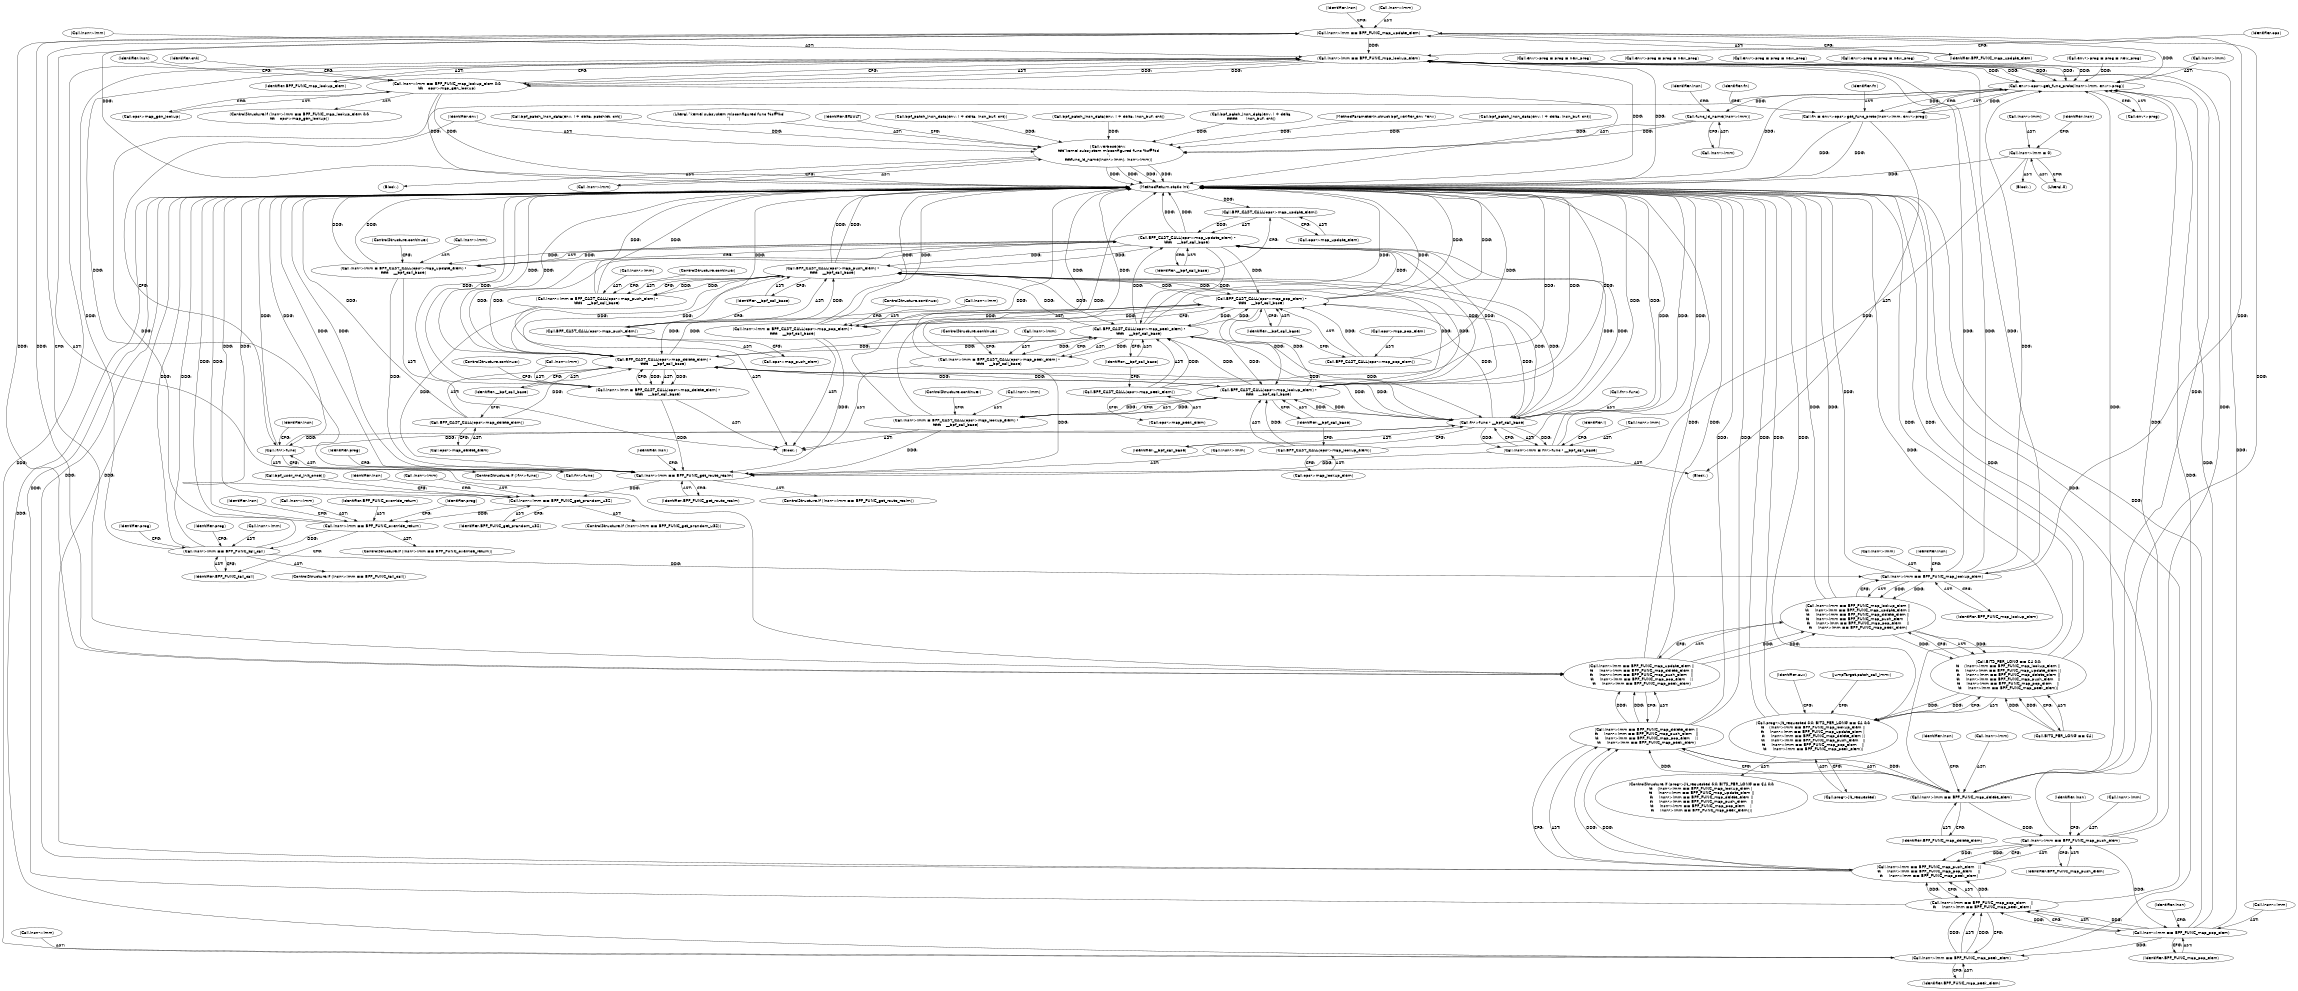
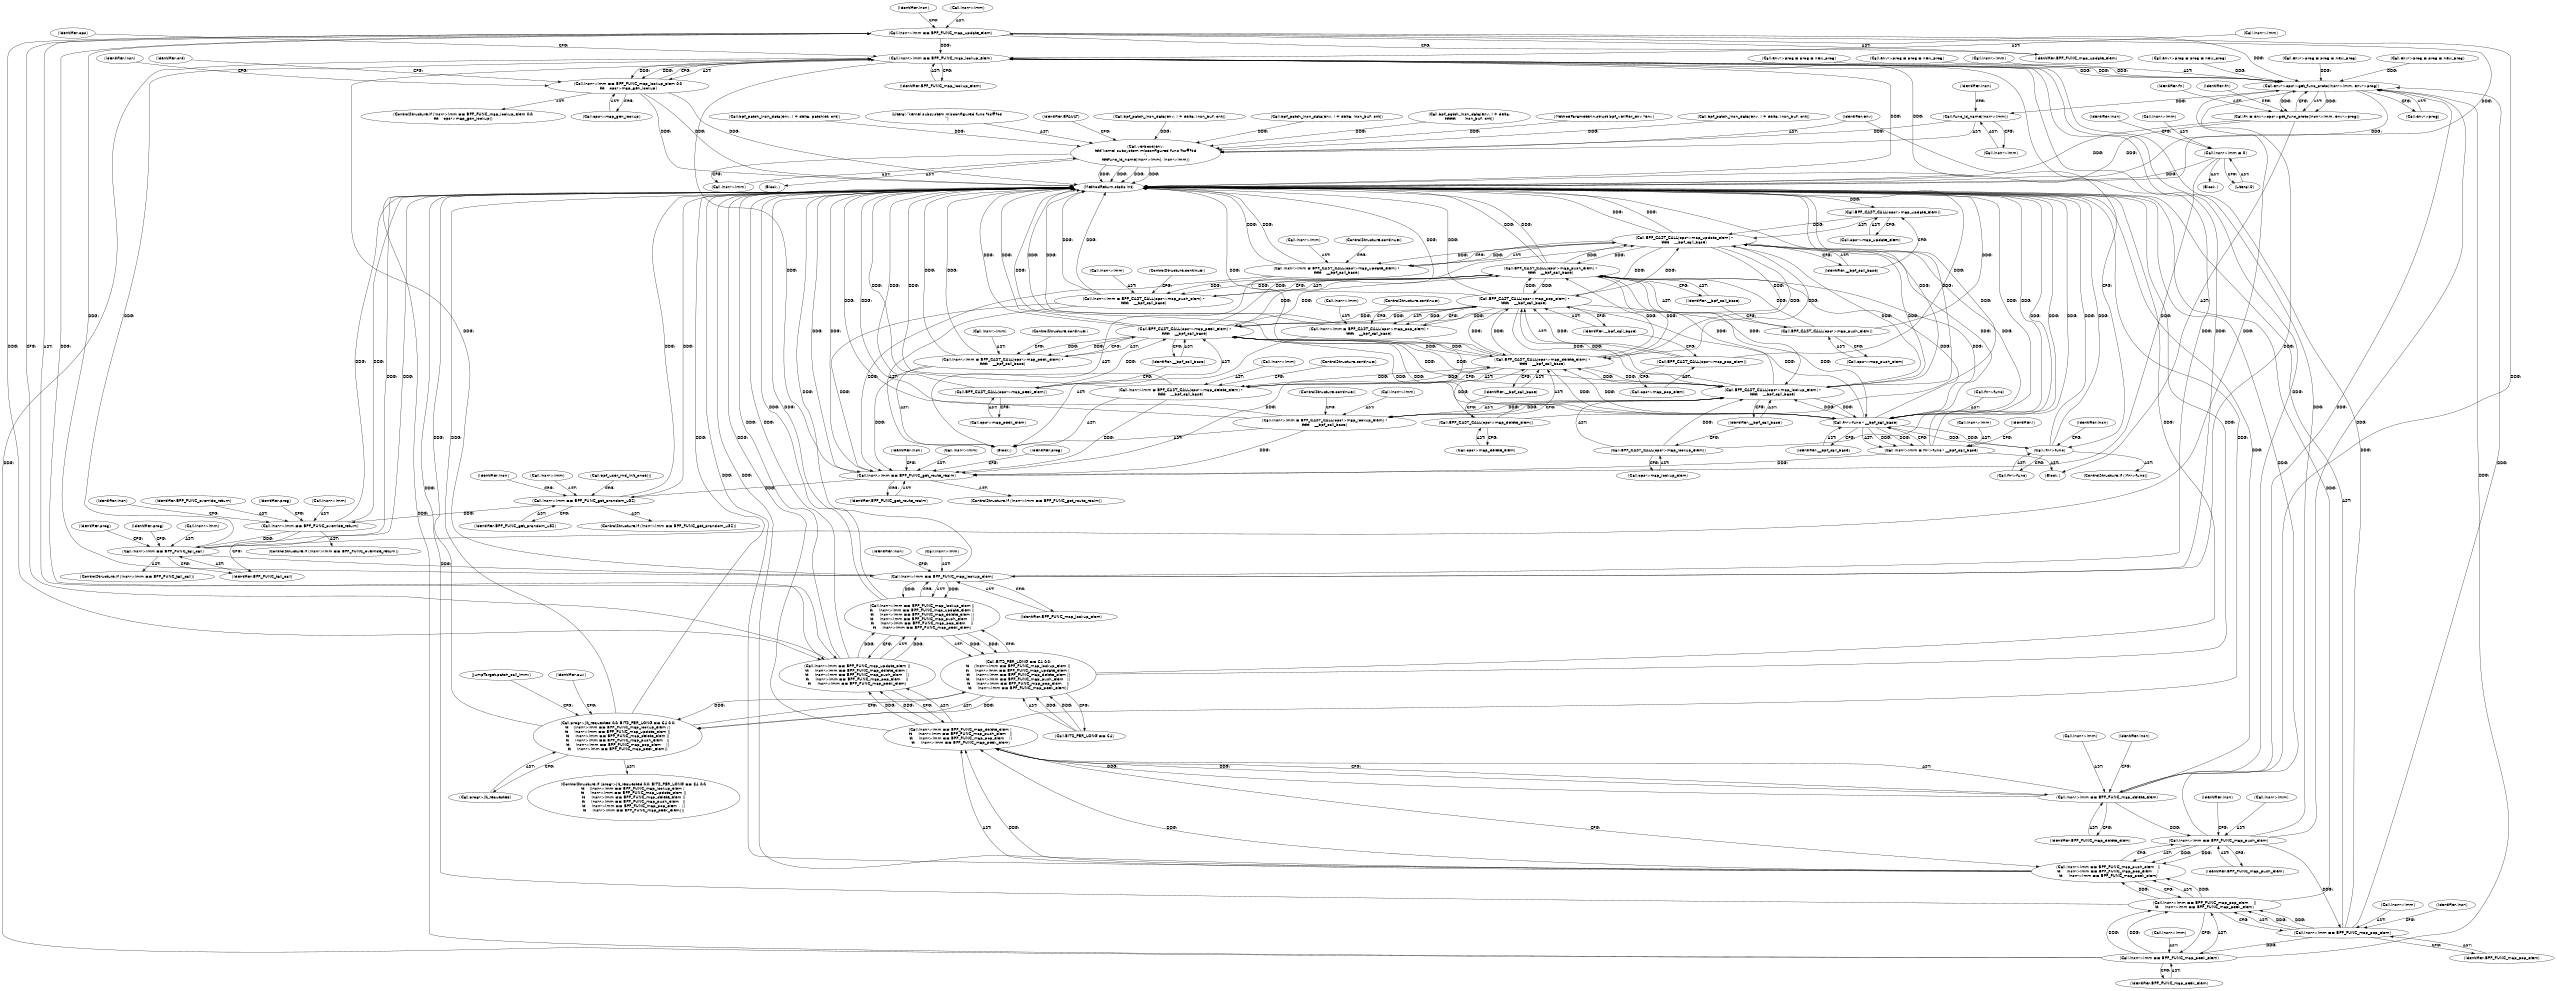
edge "(MethodReturn,static int)" -> "(Call,insn->imm == BPF_FUNC_map_update_elem)": reversed
edge "(Call,BPF_CAST_CALL(ops->map_pop_elem))" -> "(Call,ops->map_pop_elem)": added, label "CFG:"
edge "(Call,insn->imm == BPF_FUNC_map_pop_elem)" -> "(MethodReturn,static int)": label "DDG: " -> "AST: "
